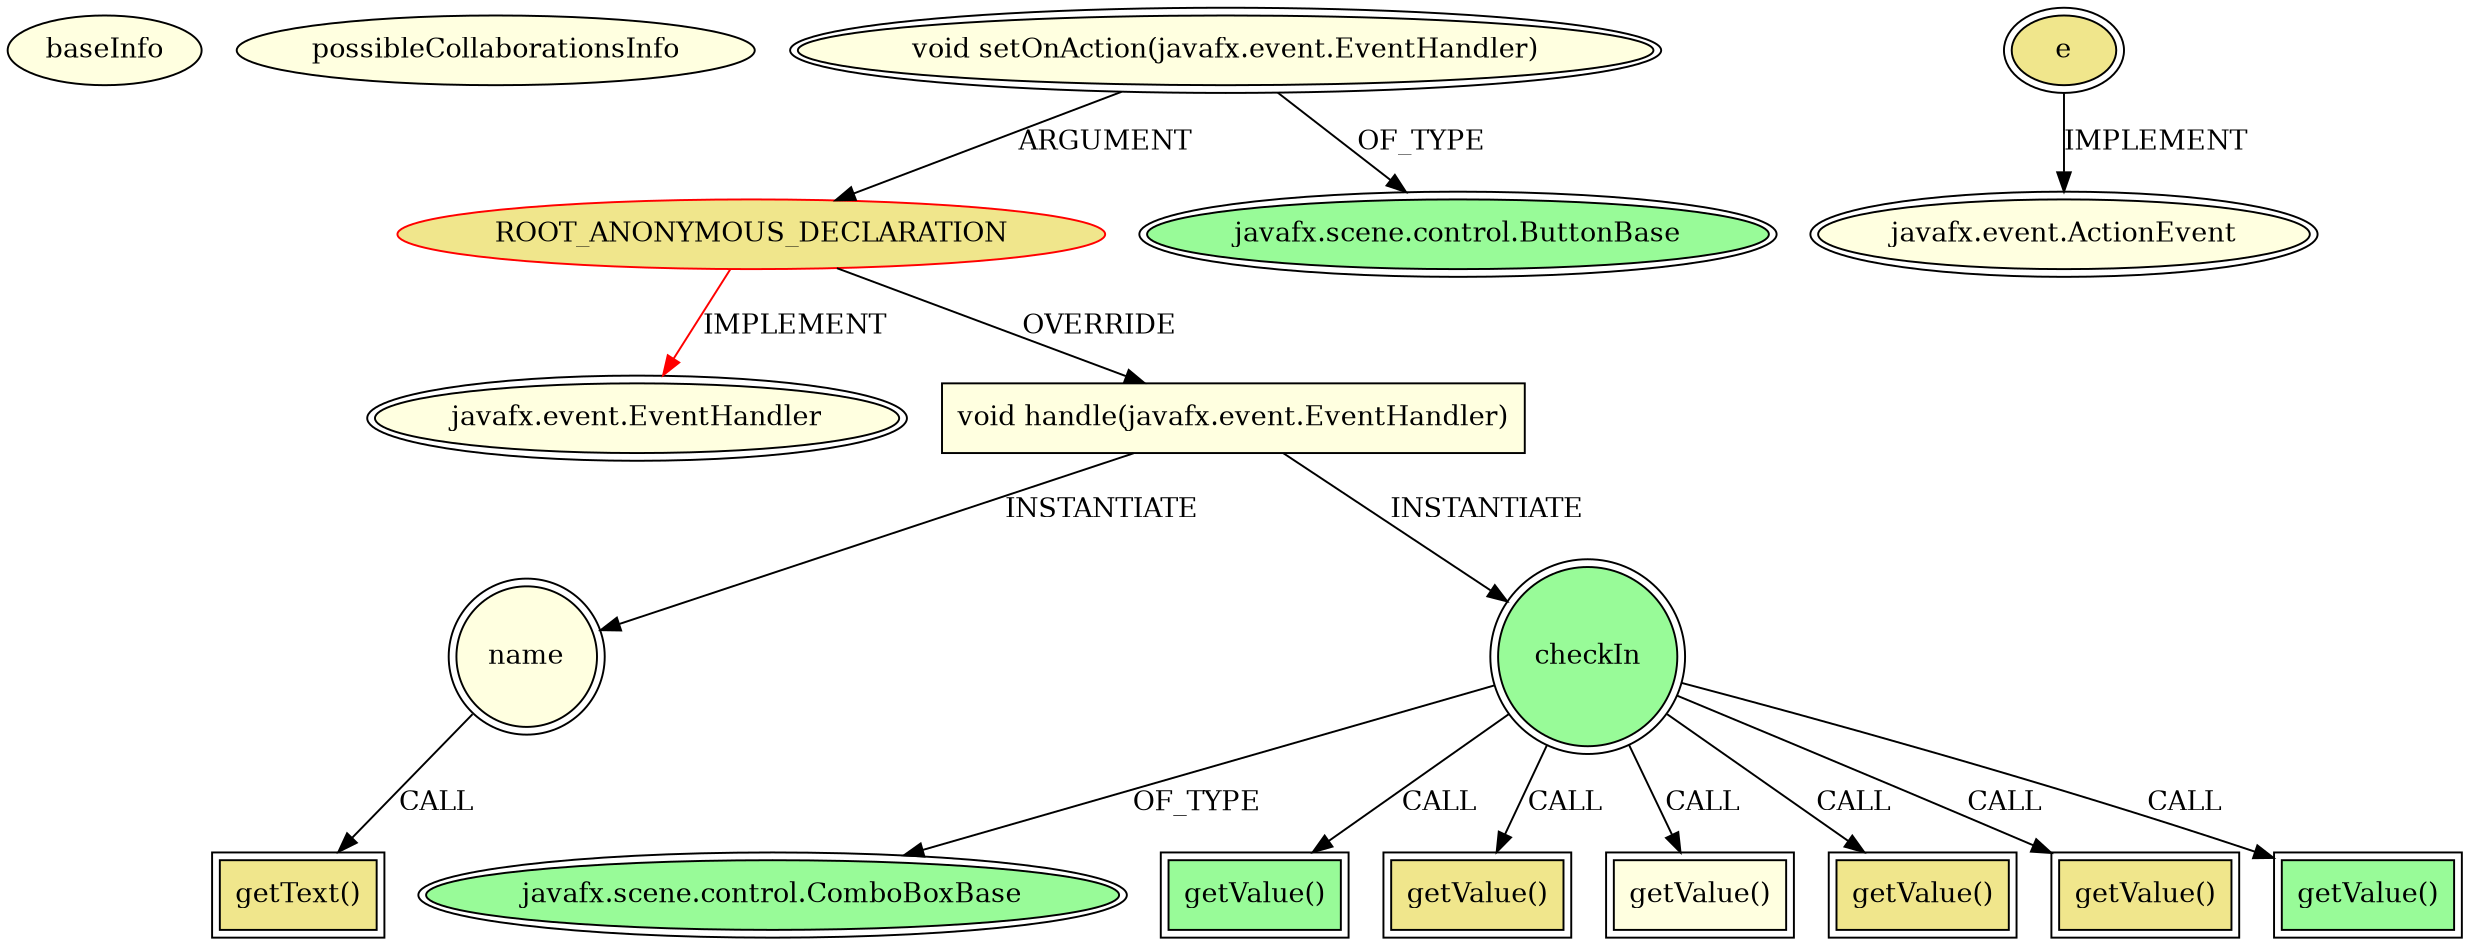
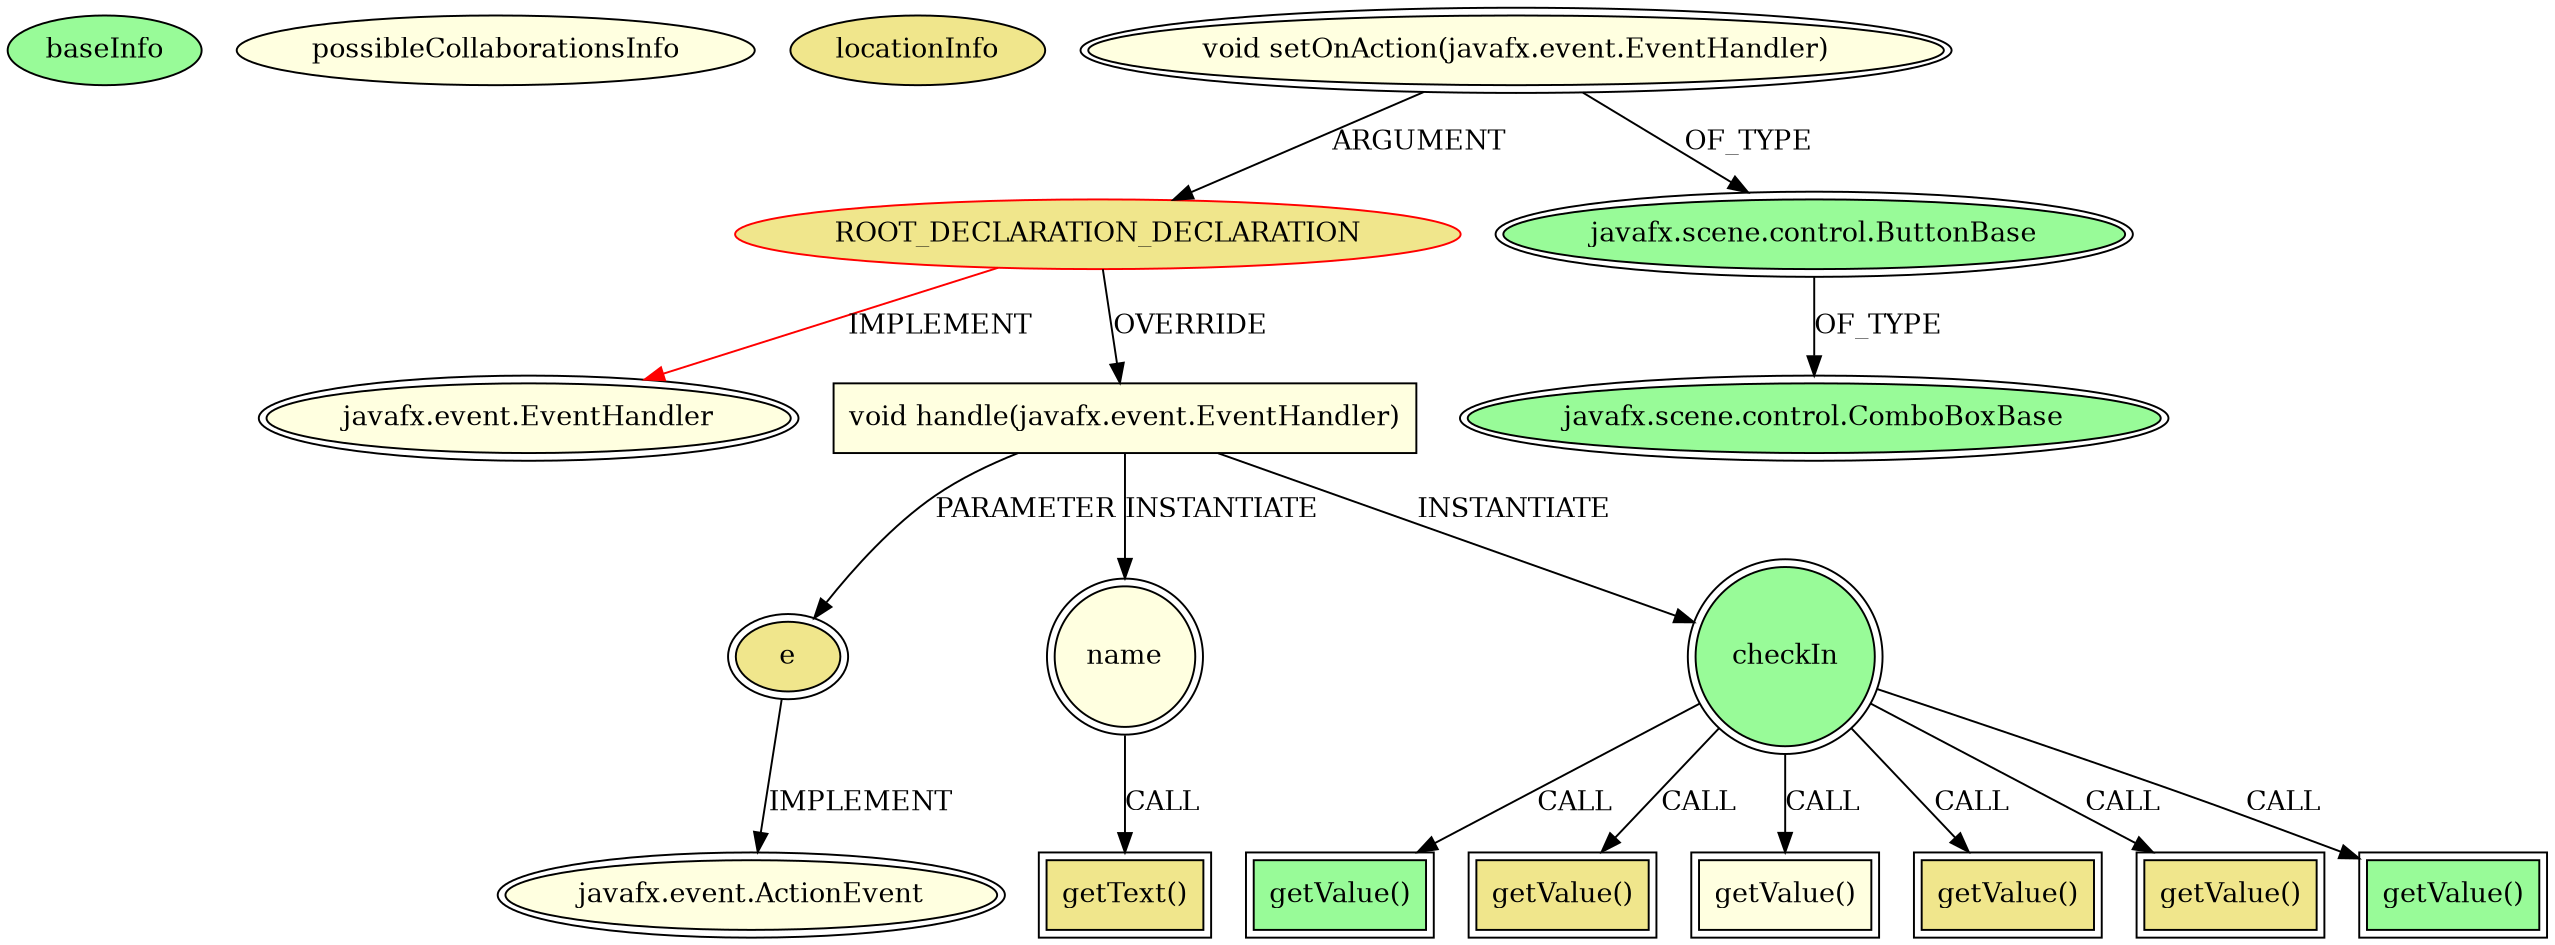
node "baseInfo": fillcolor lightyellow -> palegreen
node "locationInfo": added
node "ROOT_ANONYMOUS_DECLARATION": label "ROOT_ANONYMOUS_DECLARATION" -> "ROOT_DECLARATION_DECLARATION"
edge "void handle(javafx.event.EventHandler)" -> "e": added, label "PARAMETER"
edge "checkIn" -> "javafx.scene.control.ComboBoxBase": now "javafx.scene.control.ButtonBase" -> "javafx.scene.control.ComboBoxBase"
